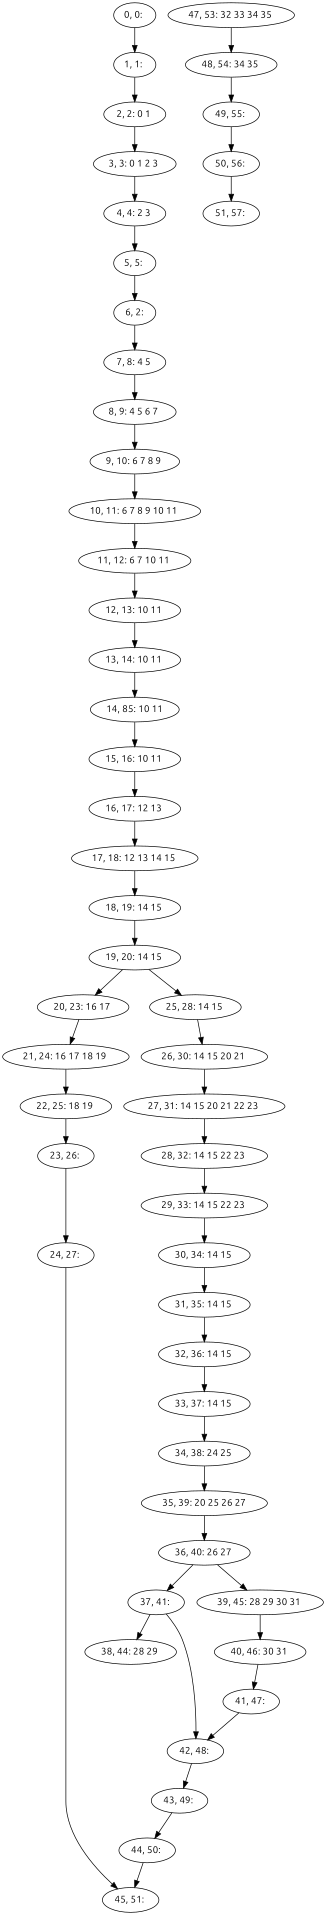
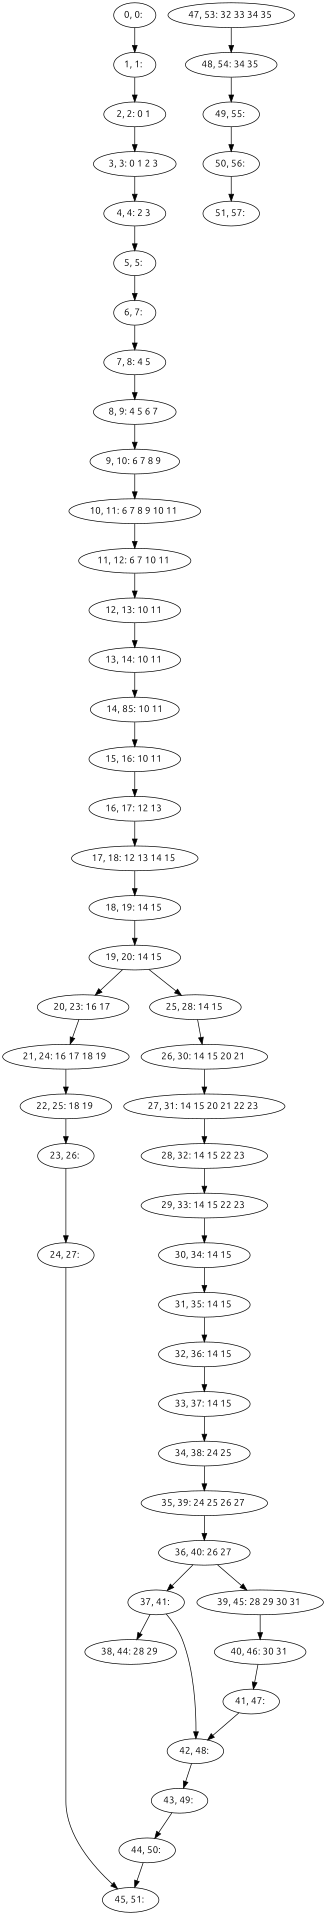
node "6, 2:": label "6, 2:" -> "6, 7:"
node "35, 39: 20 25 26 27": label "35, 39: 20 25 26 27" -> "35, 39: 24 25 26 27"
